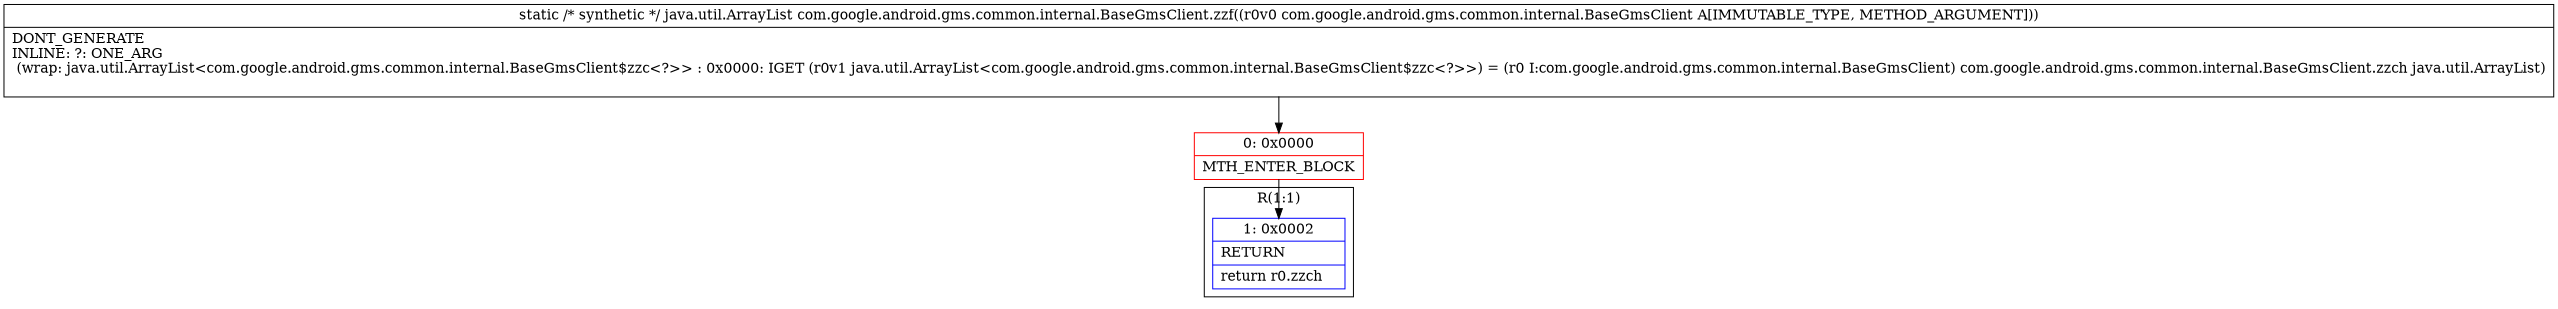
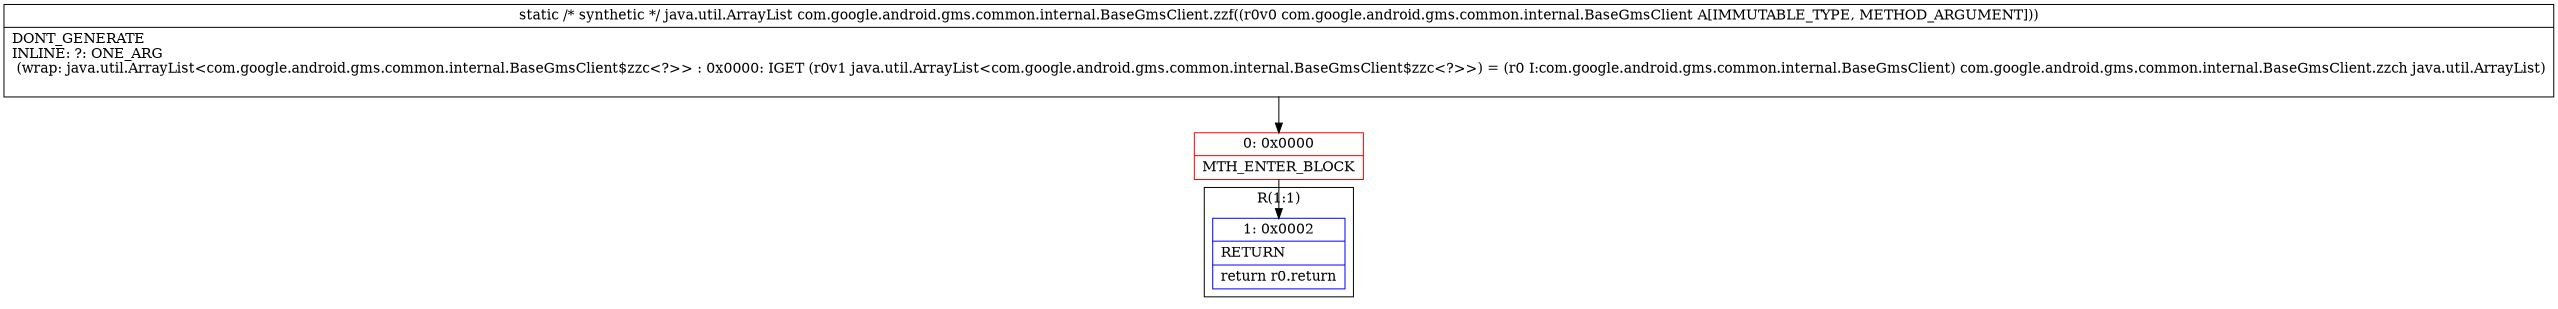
node "1: 0x0002": text "return r0.zzch" -> "return r0.return"
